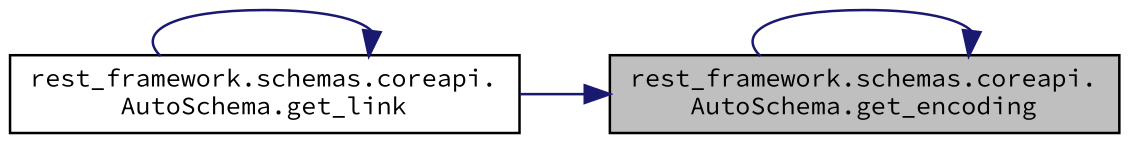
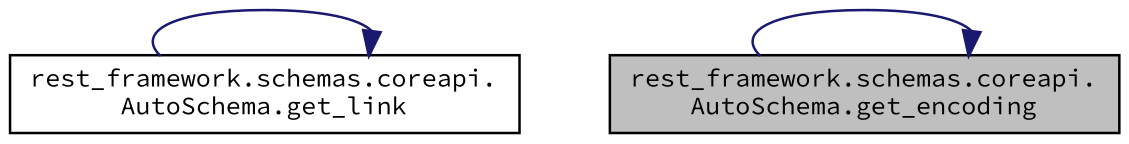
edge "rest_framework.schemas.coreapi. AutoSchema.get_link" -> "rest_framework.schemas.coreapi. AutoSchema.get_encoding": removed
